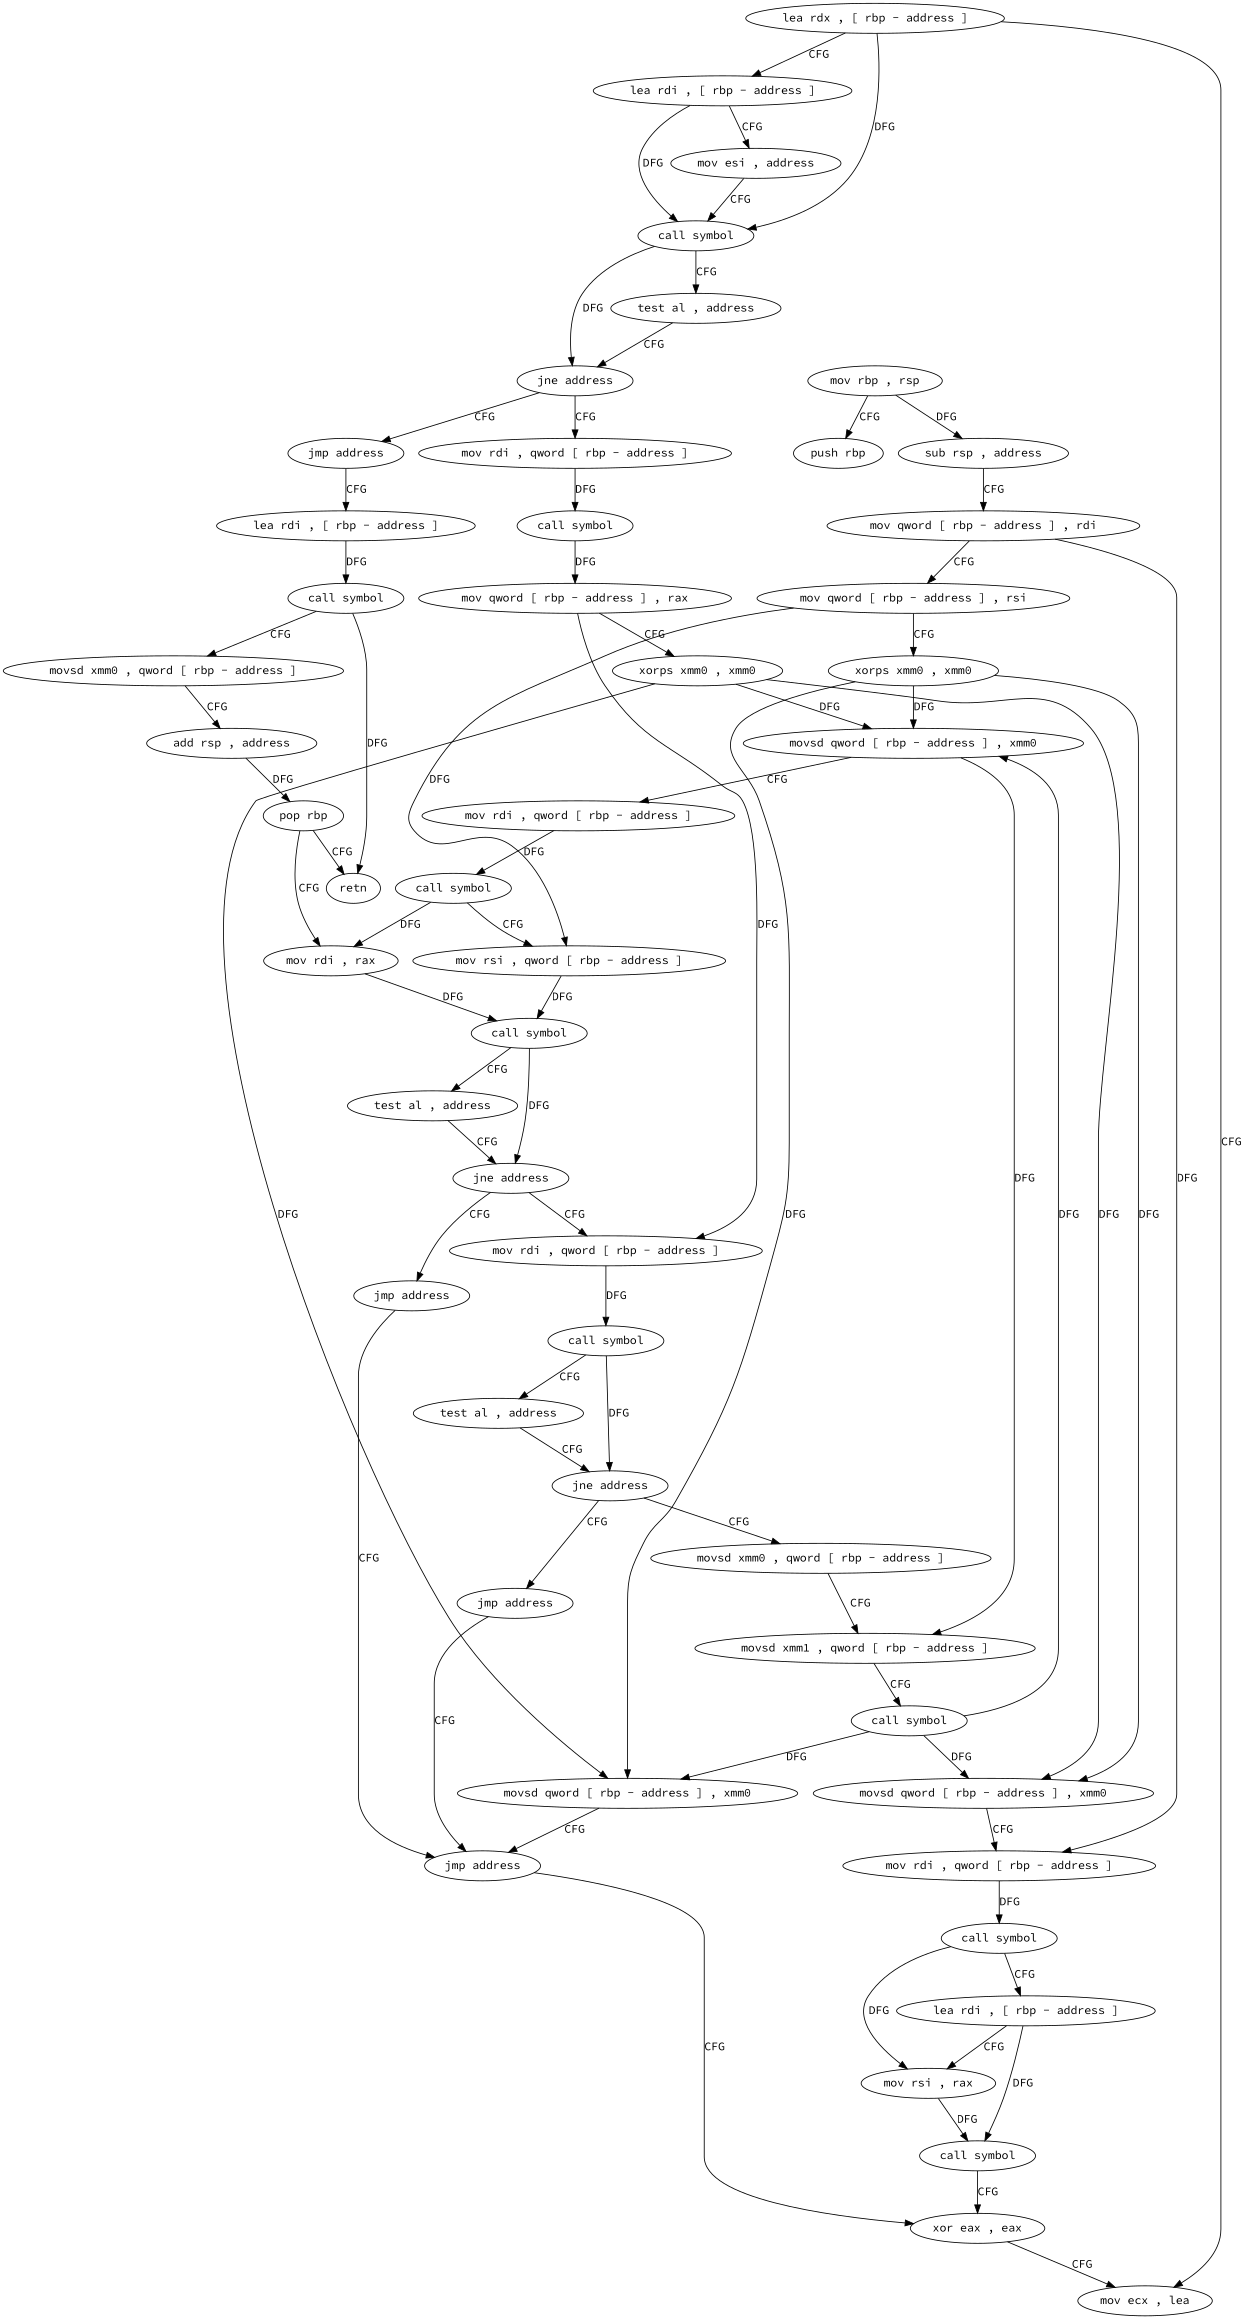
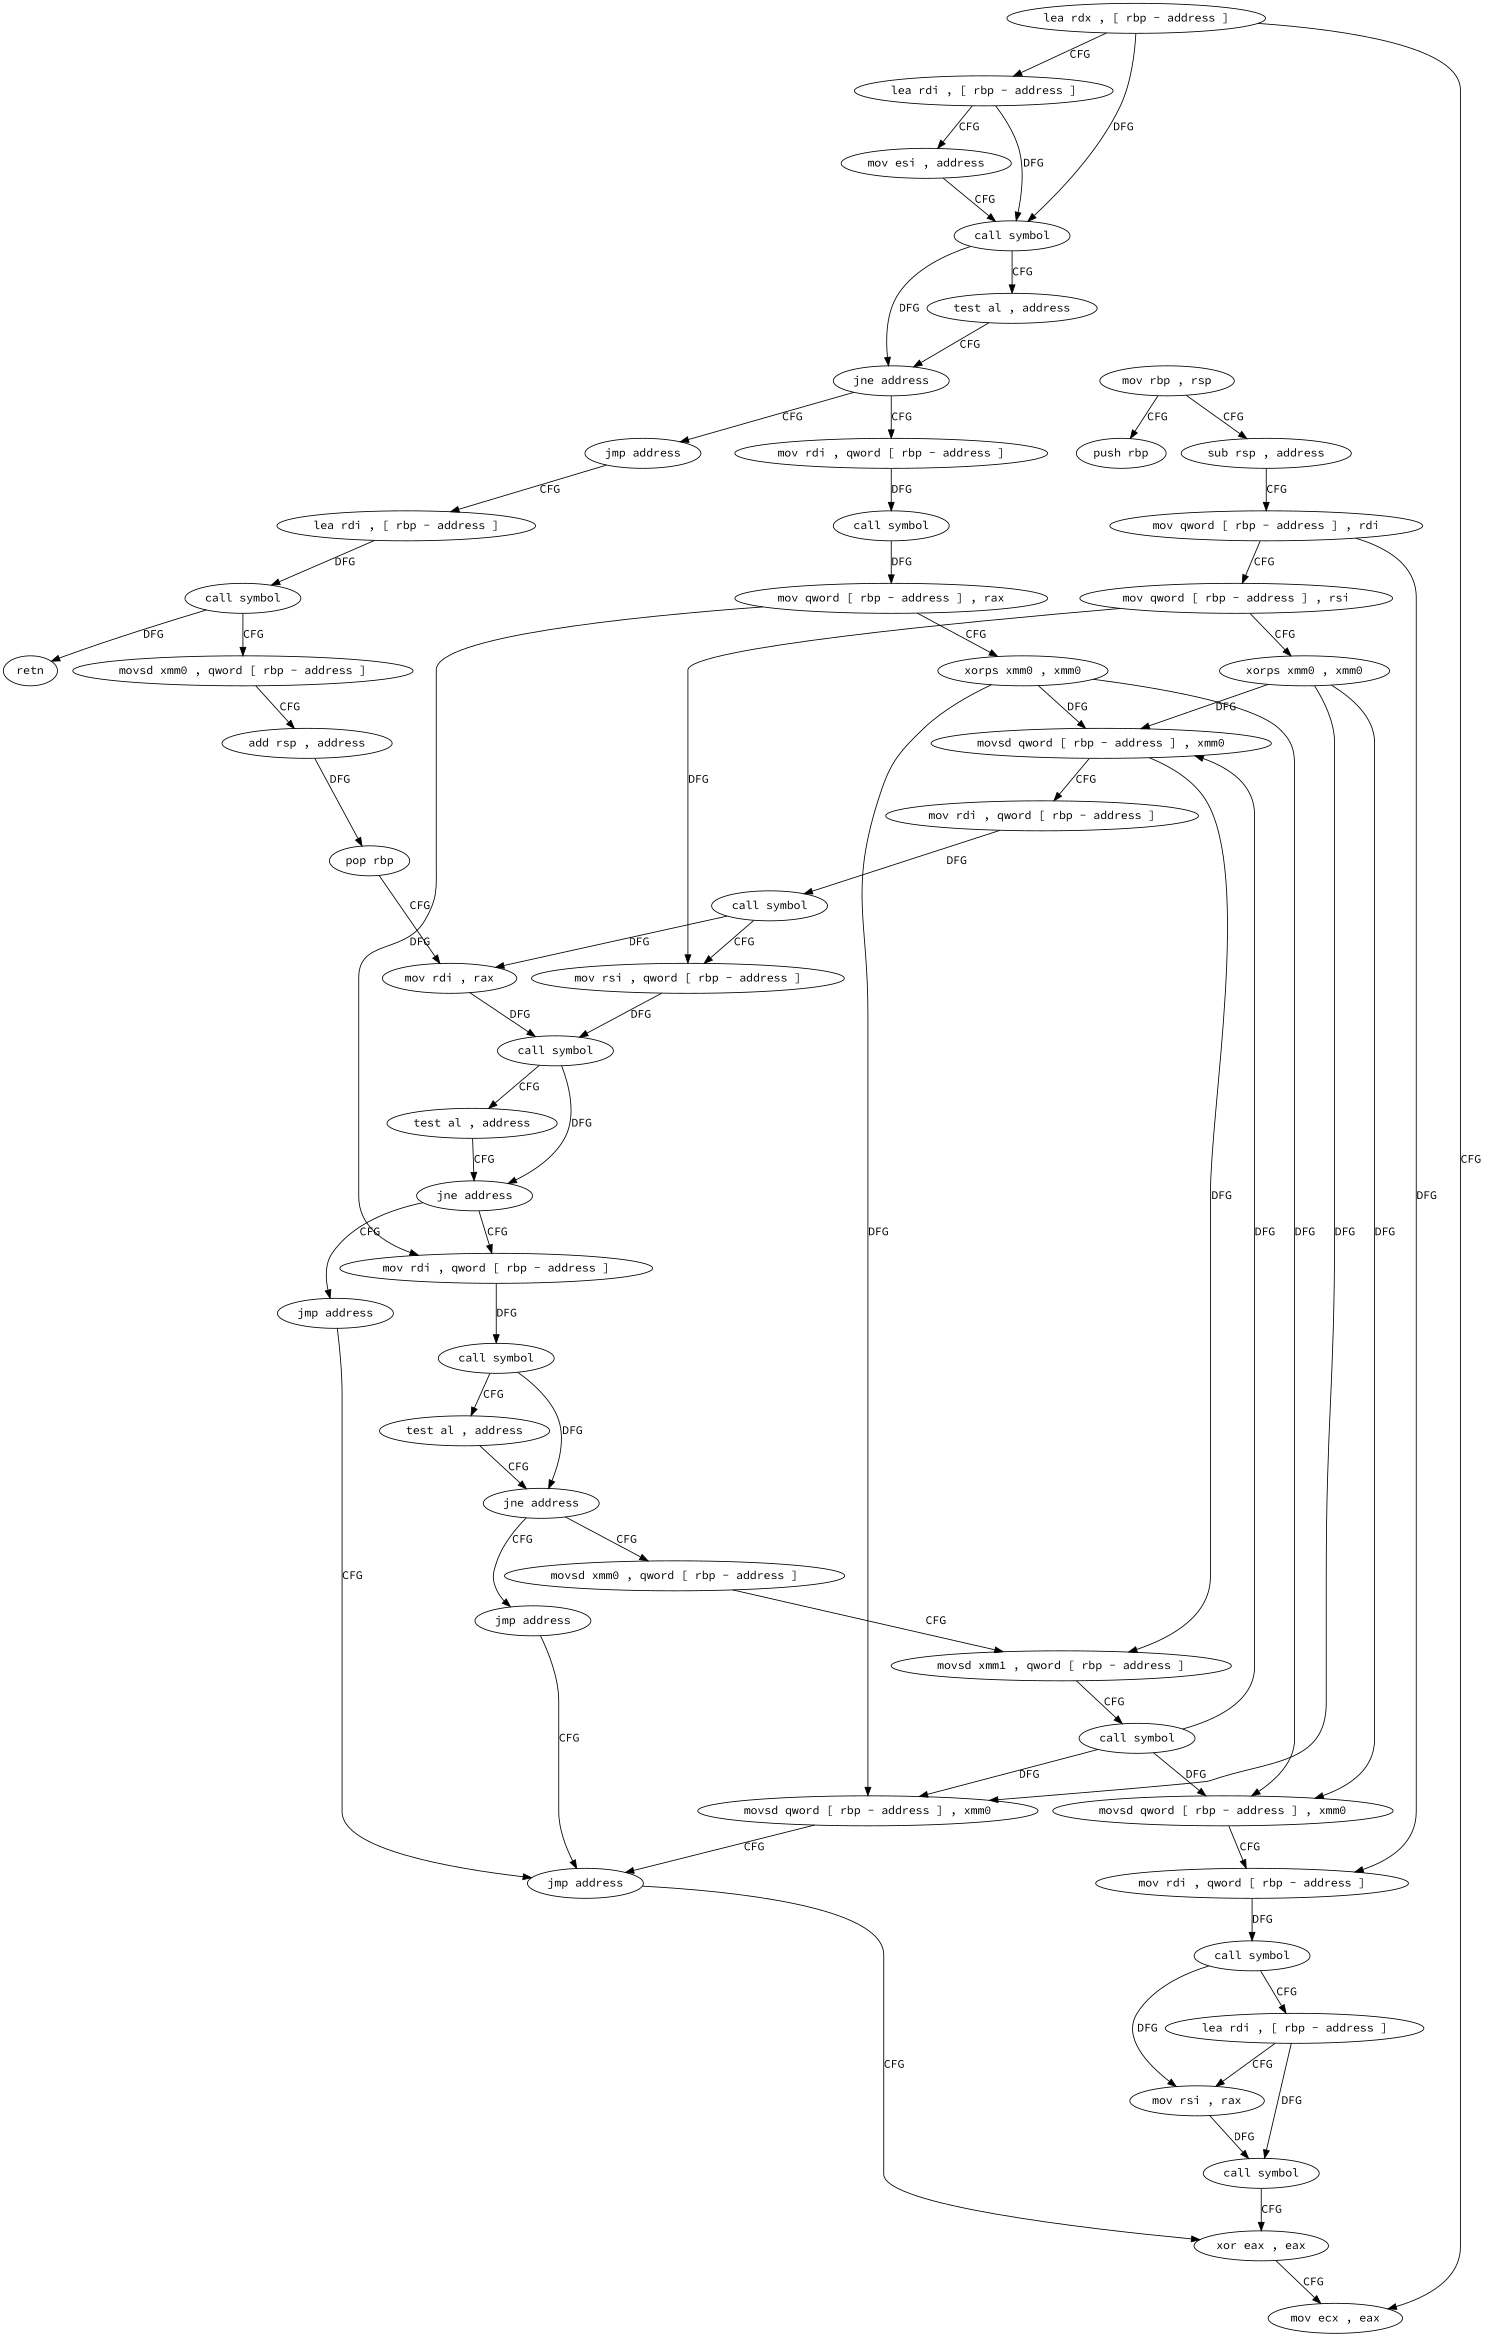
edge "mov rbp , rsp" -> "sub rsp , address": label "DFG" -> "CFG"
edge "pop rbp" -> "retn": removed, label "CFG"
node "mov ecx , lea": label "mov ecx , lea" -> "mov ecx , eax"
